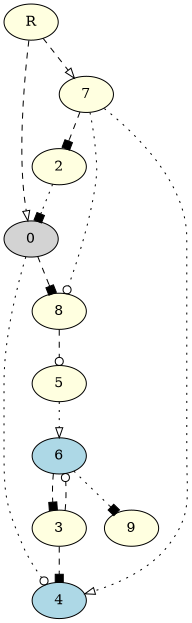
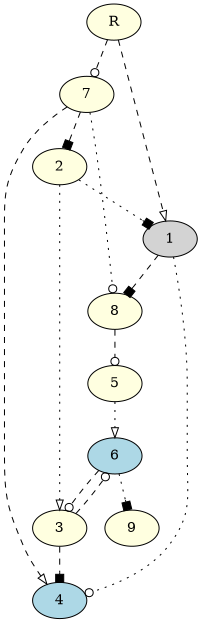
edge "R" -> "7": arrowhead onormal -> odot
node "0": label "0" -> "1"
edge "2" -> "3": added
edge "7" -> "4": style dotted -> dashed
edge "6" -> "3": arrowhead box -> odot
